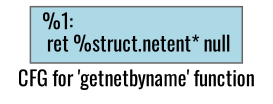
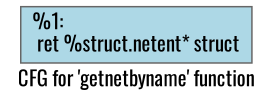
node "%1:": text "ret %struct.netent* null" -> "ret %struct.netent* struct"
